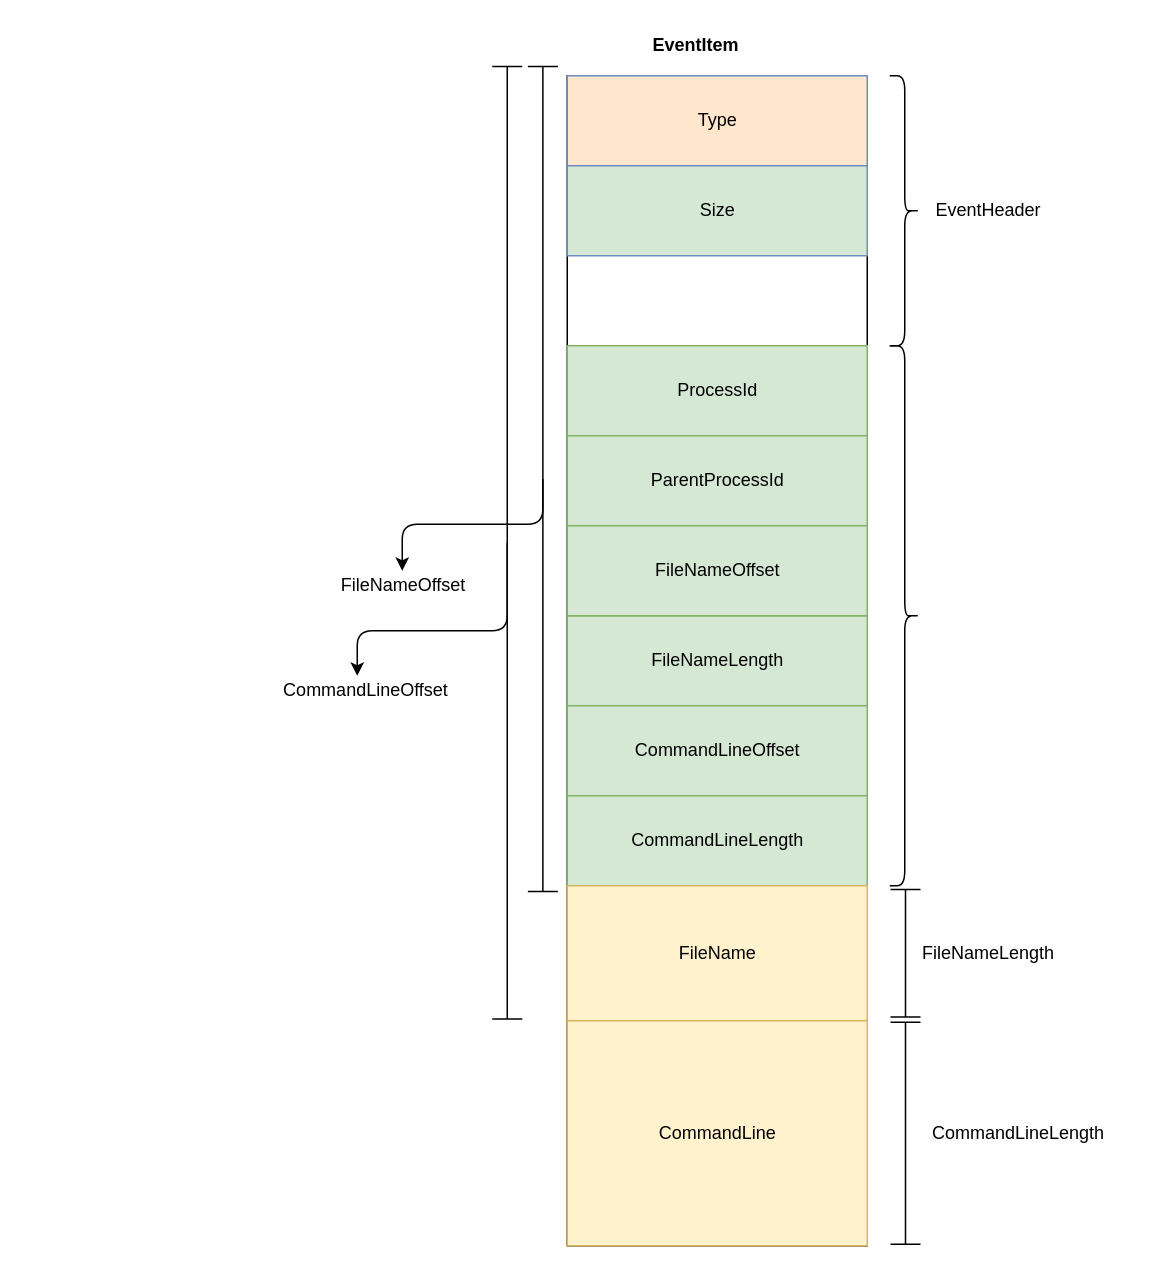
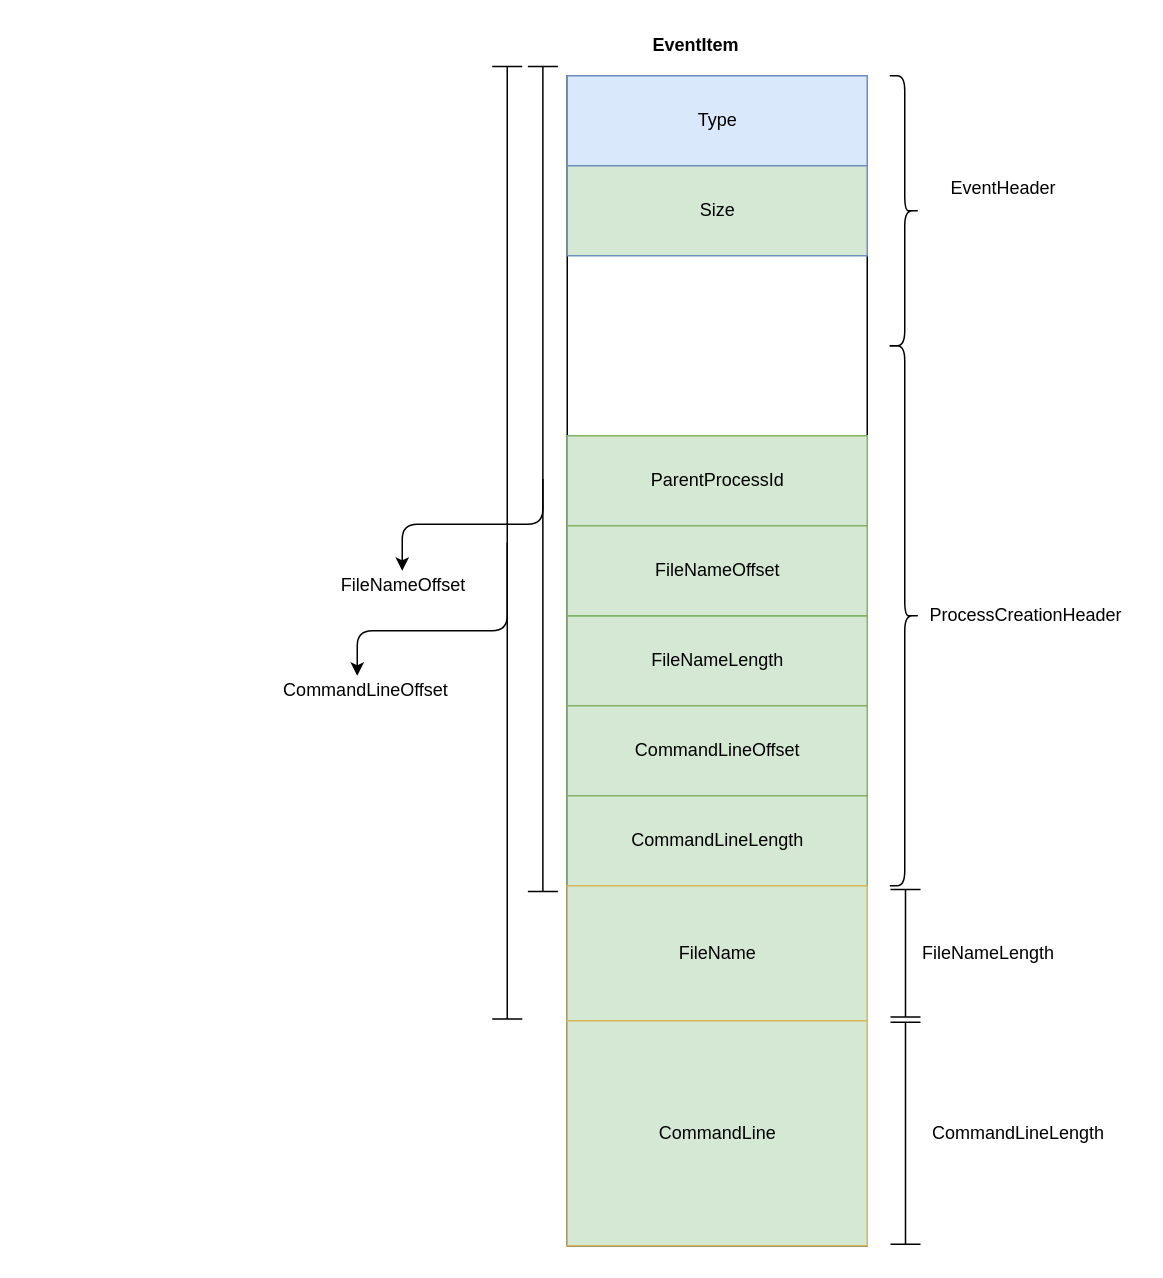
node "Type": fillcolor #ffe6cc -> #dae8fc
node "EventHeader": moved (987, 211) -> (1002, 188)
node "ProcessId": removed
node "ProcessCreationHeader": added
node "FileName": fillcolor #fff2cc -> #d5e8d4
node "CommandLine": fillcolor #fff2cc -> #d5e8d4
